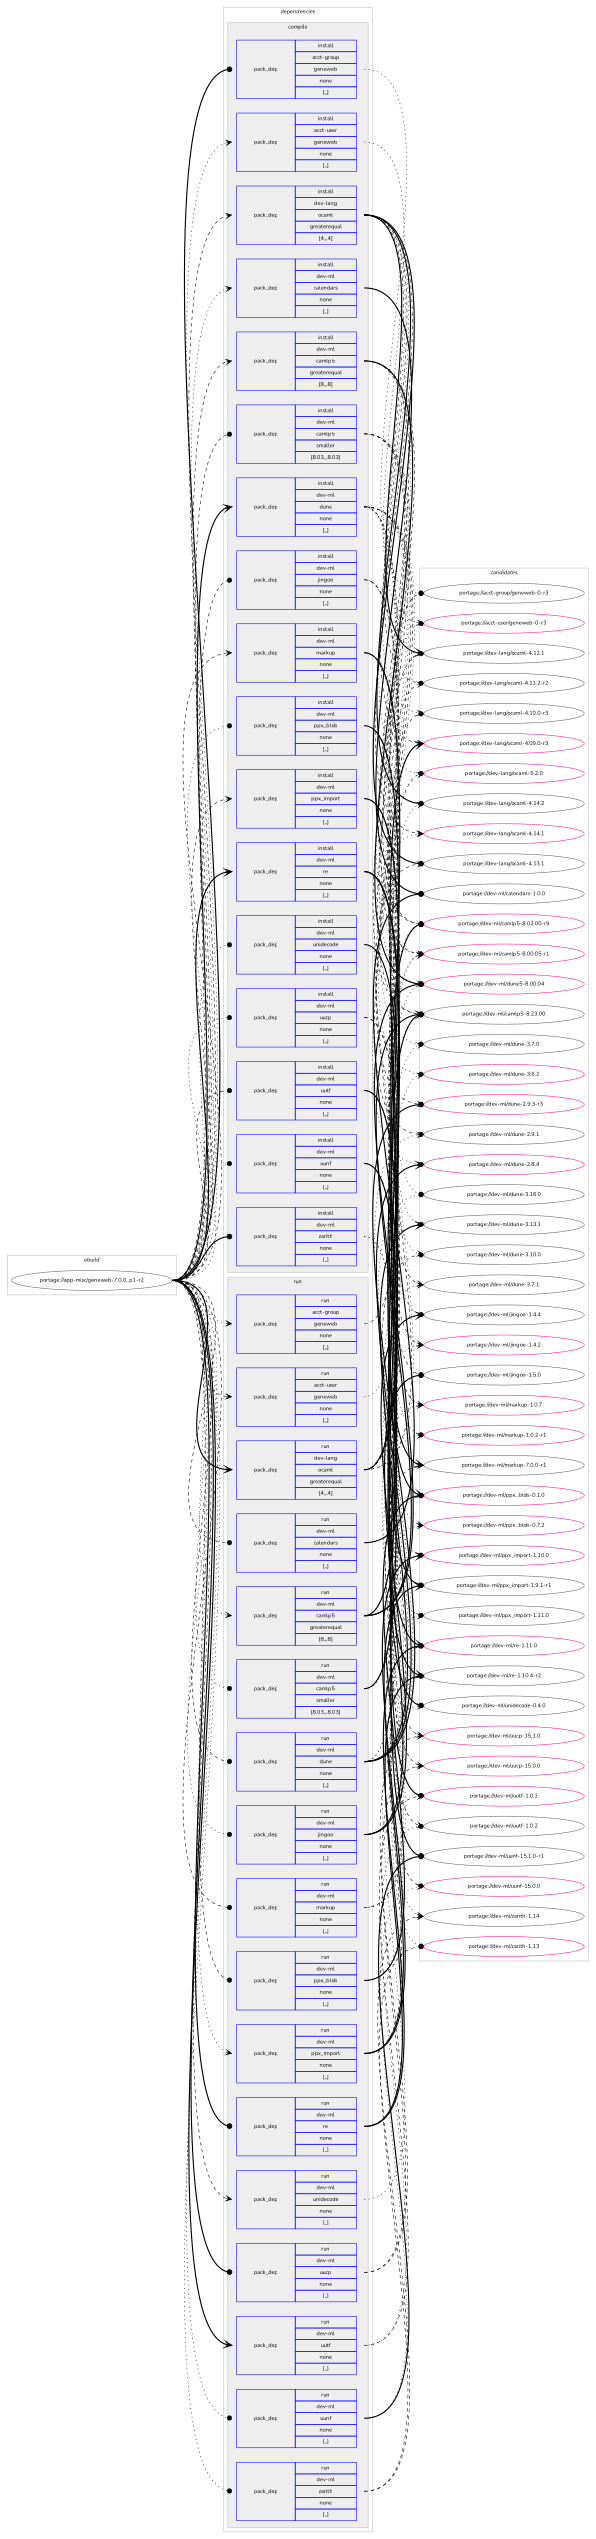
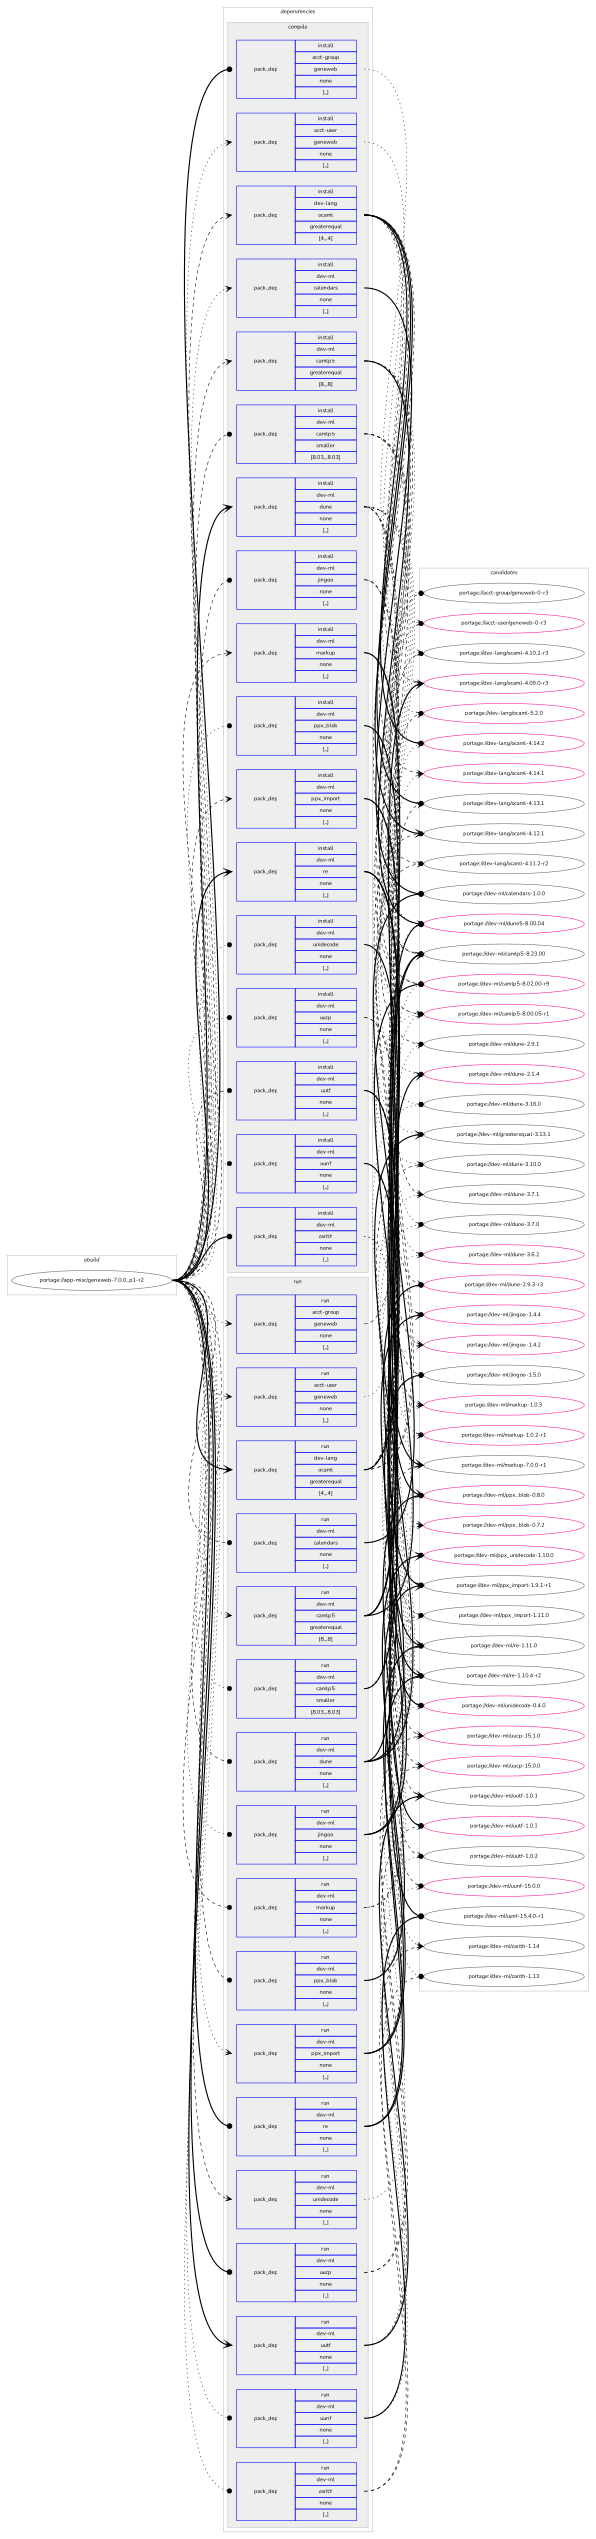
node "portage://dev-lang/ocaml-4.10.0-r3": label "portage://dev-lang/ocaml-4.10.0-r3" -> "portage://dev-lang/ocaml-4.10.2-r3"
node "portage://dev-lang/ocaml-4.14.2": color gray40 -> deeppink
node "portage://dev-ml/dune-2.8.4": label "portage://dev-ml/dune-2.8.4" -> "portage://dev-ml/dune-2.1.4"
node "portage://dev-ml/dune-3.13.1": label "portage://dev-ml/dune-3.13.1" -> "portage://dev-ml/greaterequal-3.13.1"
node "portage://dev-ml/jingoo-1.4.4": color gray40 -> deeppink
node "portage://dev-ml/markup-1.0.7": label "portage://dev-ml/markup-1.0.7" -> "portage://dev-ml/markup-1.0.3"
node "portage://dev-ml/ppx_blob-0.1.0": label "portage://dev-ml/ppx_blob-0.1.0" -> "portage://dev-ml/ppx_blob-0.8.0"
node "portage://dev-ml/ppx_import-1.10.0": label "portage://dev-ml/ppx_import-1.10.0" -> "portage://dev-ml/ppx_unidecode-1.10.0"
node "portage://dev-ml/re-1.11.0": color deeppink -> gray40
node "portage://dev-ml/unidecode-0.4.0": color gray40 -> deeppink
node "portage://dev-ml/uutf-1.0.1": added
node "portage://dev-ml/uunf-15.1.0-r1": label "portage://dev-ml/uunf-15.1.0-r1" -> "portage://dev-ml/uunf-15.4.0-r1"
node "portage://dev-ml/zarith-1.13": color deeppink -> gray40
